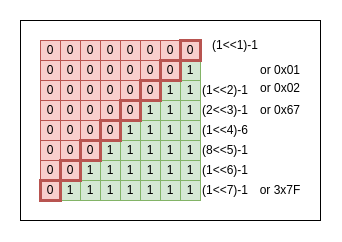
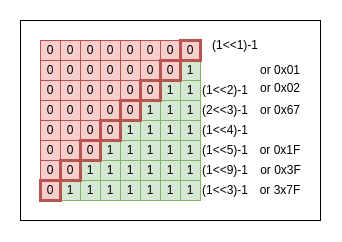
node "(1<<4)-6": label "(1<<4)-6" -> "(1<<4)-1"
node "(8<<5)-1": label "(8<<5)-1" -> "(1<<5)-1"
node "or 0x1F": added
node "(1<<6)-1": label "(1<<6)-1" -> "(1<<9)-1"
node "or 0x3F": added
node "(1<<7)-1": label "(1<<7)-1" -> "(1<<3)-1"
